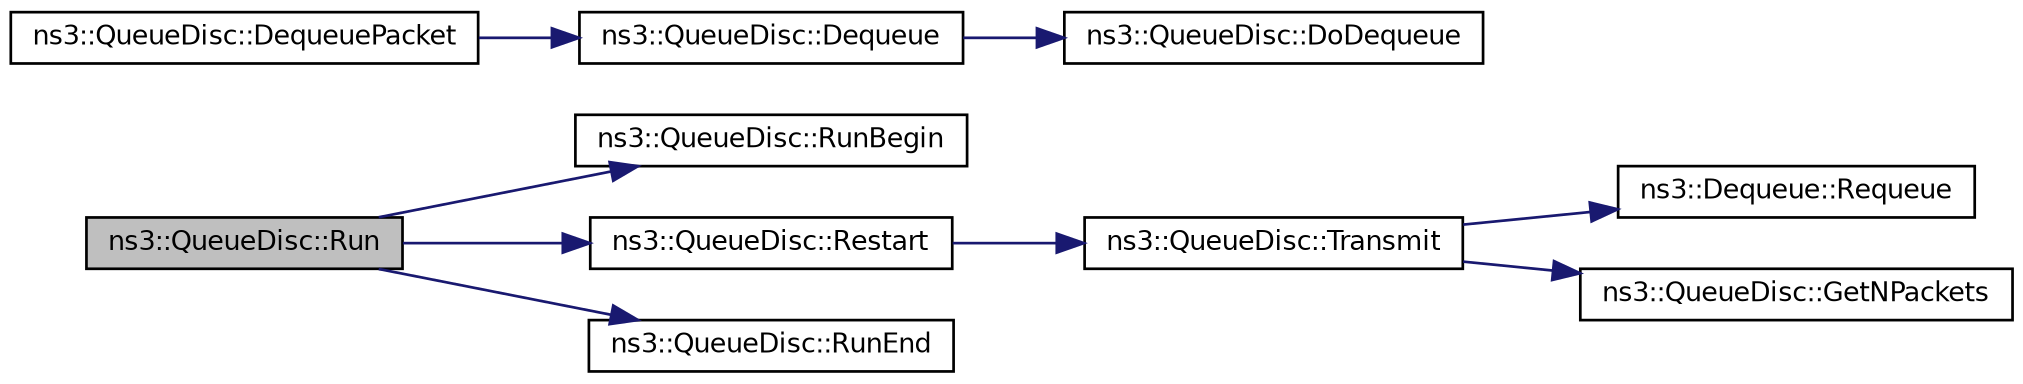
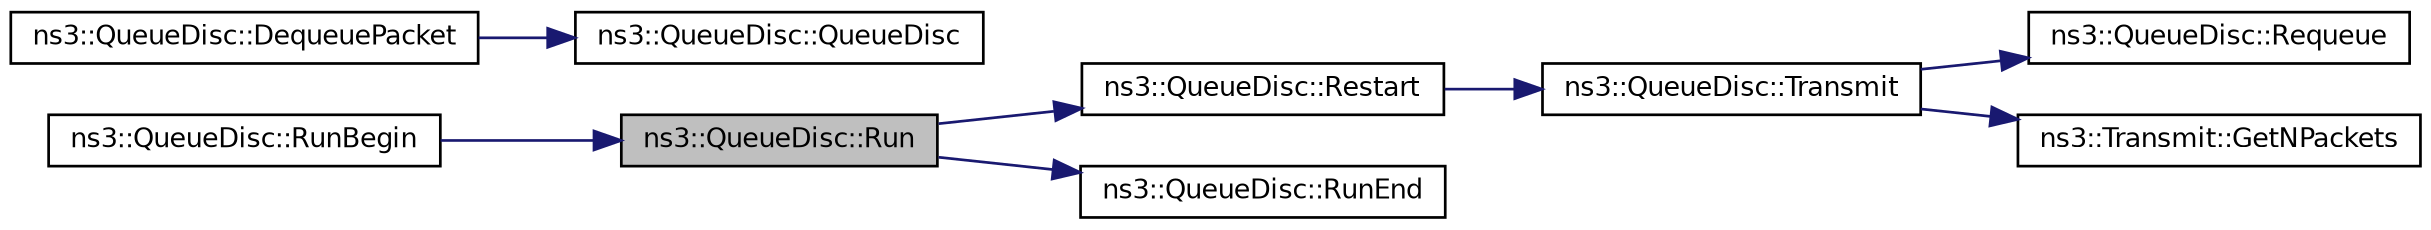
node "ns3::QueueDisc::Dequeue": label "ns3::QueueDisc::Dequeue" -> "ns3::QueueDisc::QueueDisc"
node "ns3::QueueDisc::DoDequeue": removed
node "ns3::Dequeue::Requeue": label "ns3::Dequeue::Requeue" -> "ns3::QueueDisc::Requeue"
edge "ns3::QueueDisc::Run" -> "ns3::QueueDisc::RunBegin": reversed
node "ns3::QueueDisc::GetNPackets": label "ns3::QueueDisc::GetNPackets" -> "ns3::Transmit::GetNPackets"
